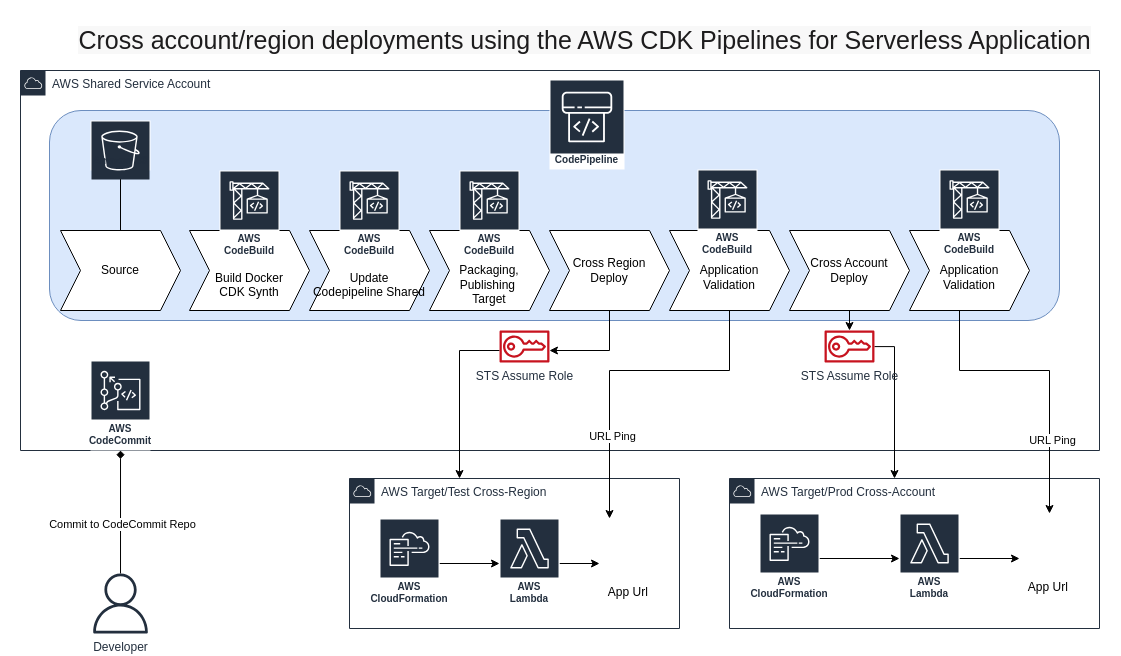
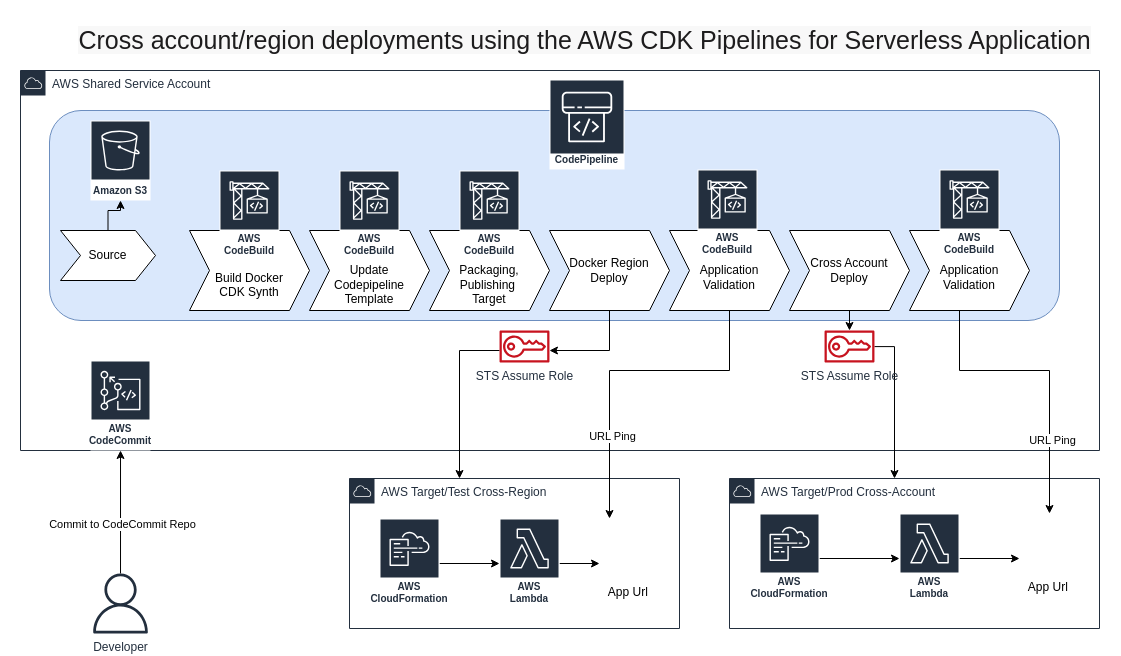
node "Amazon S3": size 60x50 -> 60x80
node "Source": size 120x80 -> 95x50
node "Update Codepipeline Shared": label "Update Codepipeline Shared" -> "Update Codepipeline Template"
node "Cross Region Deploy": label "Cross Region Deploy" -> "Docker Region Deploy"
edge "Developer" -> "AWS CodeCommit": arrowhead diamond -> classic
